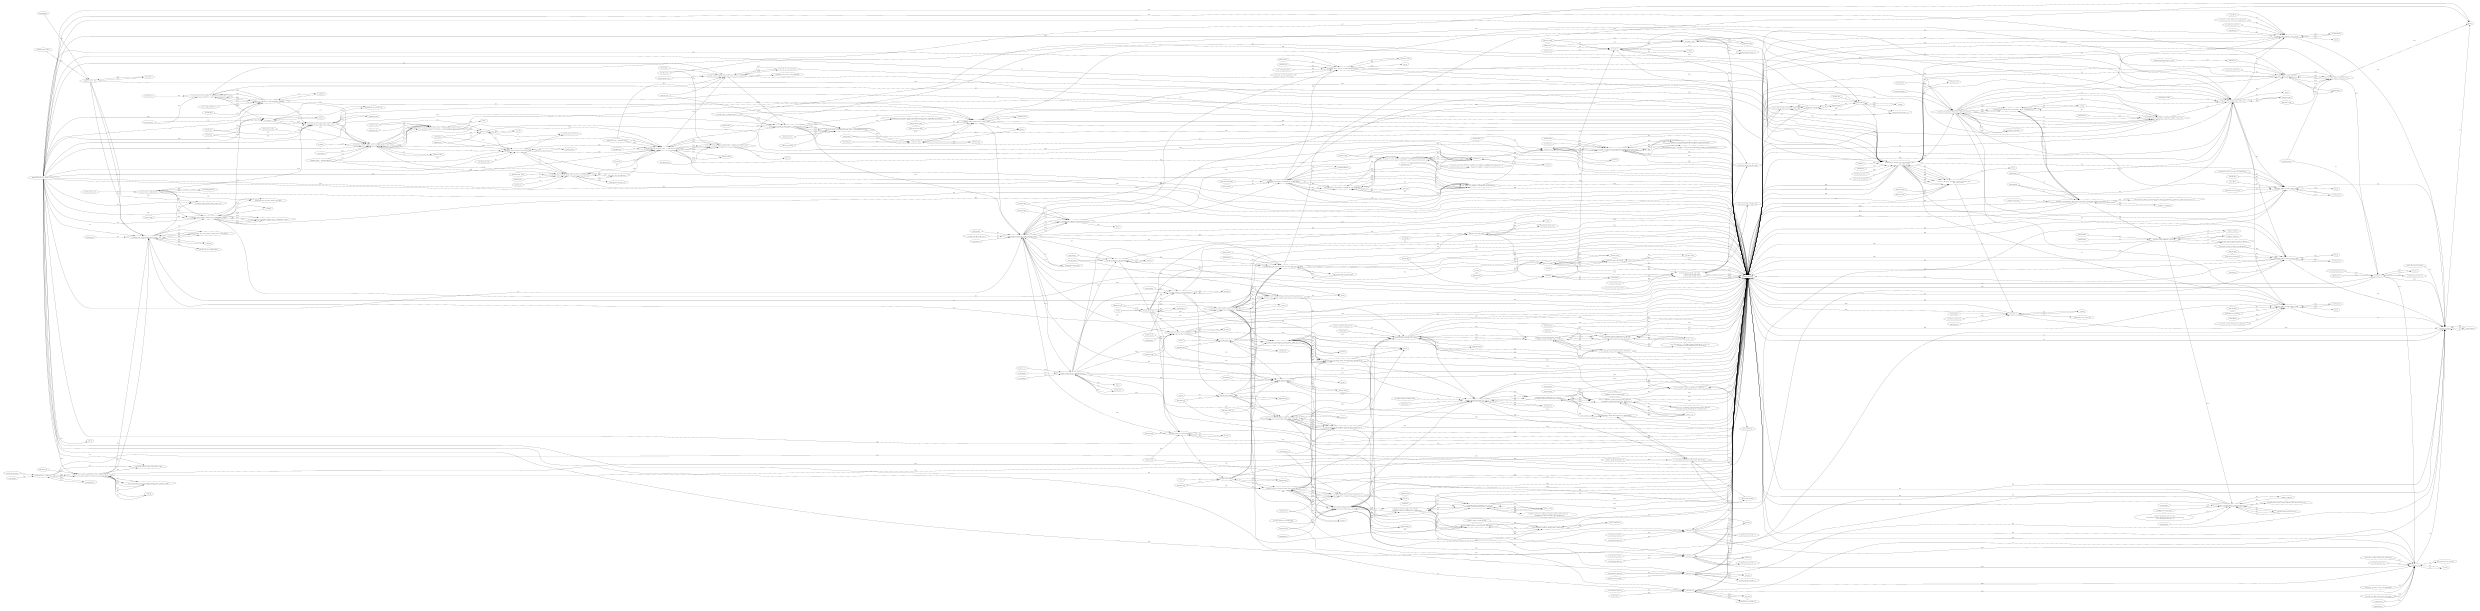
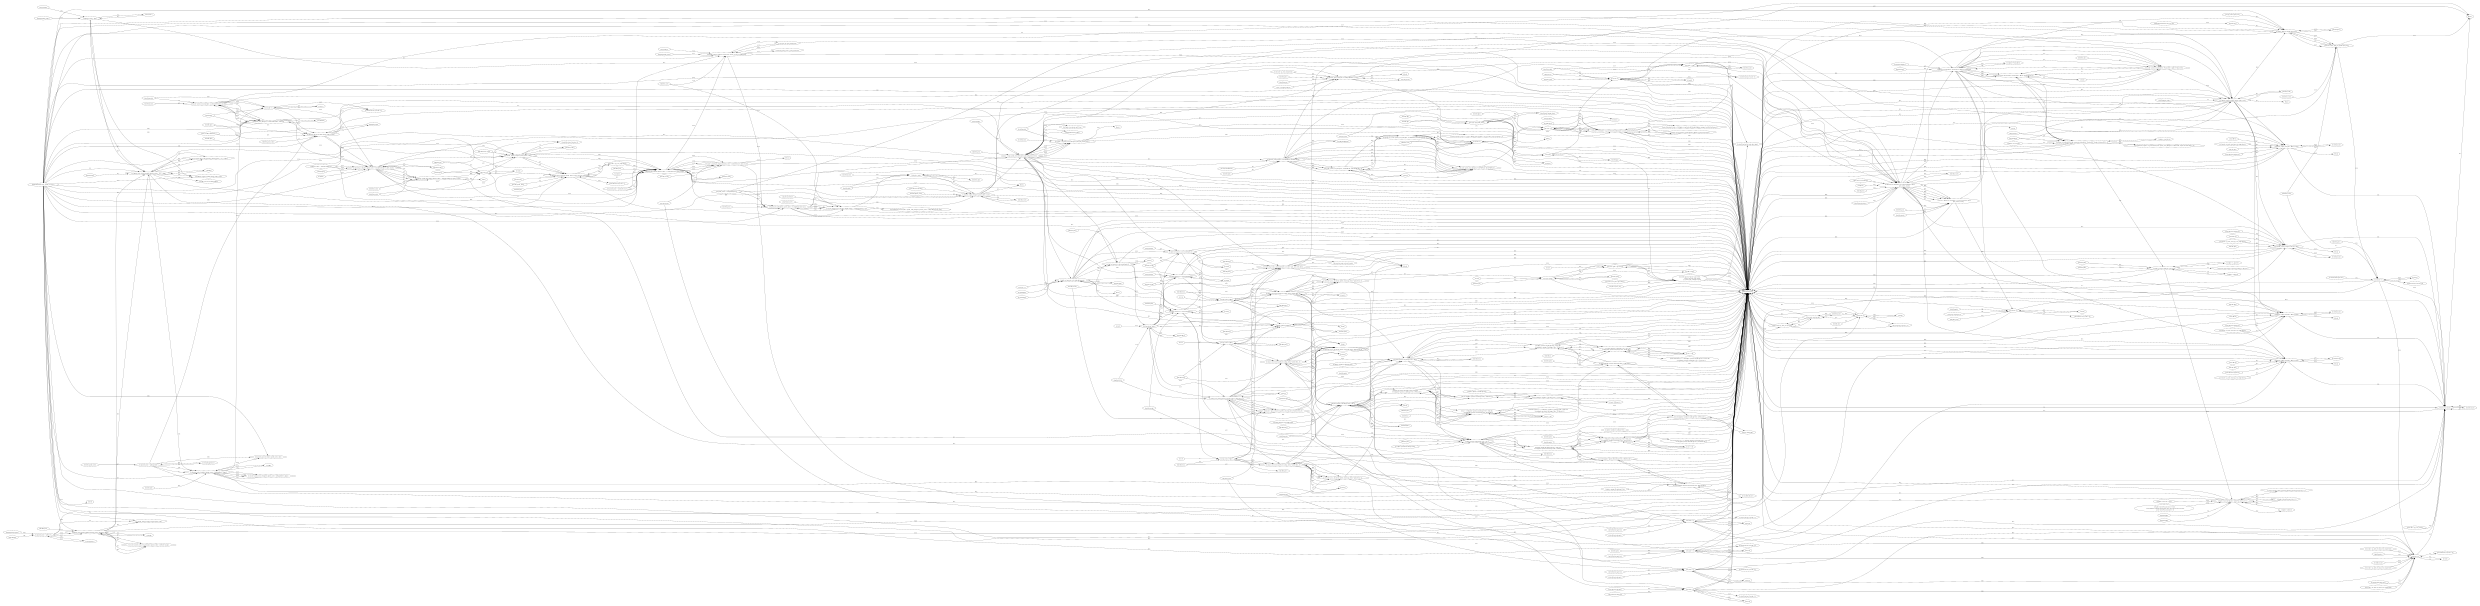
node "(Call,gs_param_type_sizes[ppi->type])": removed
edge "(Call,*pdev = (gx_device_pdf *) dev)" -> "(Call,gs_param_read_items(plist, pdev, pdf_param_items))": reversed
